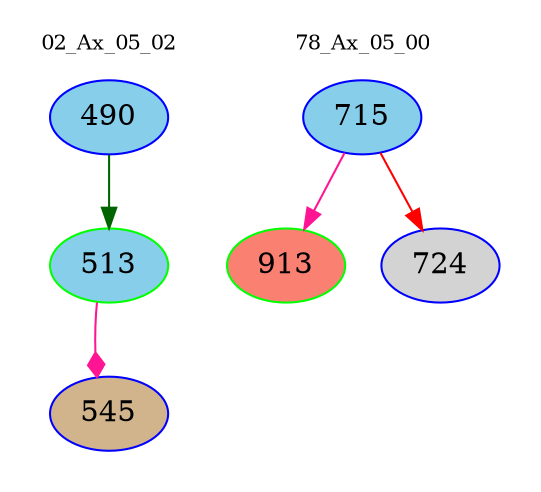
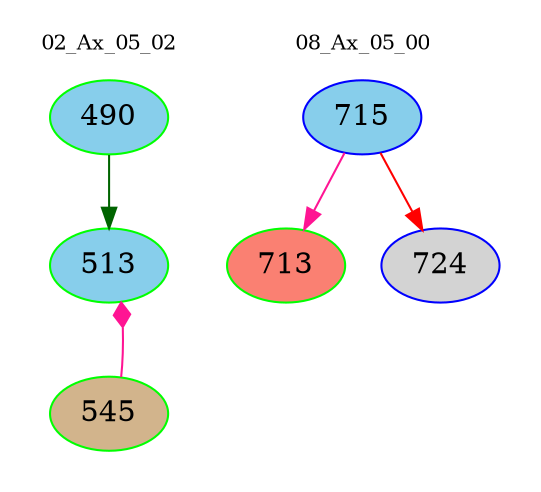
cluster "78_Ax_05_00": label "78_Ax_05_00" -> "08_Ax_05_00"
node "490": color blue -> green
node "913": label "913" -> "713"
edge "513" -> "545": reversed
node "545": color blue -> green
